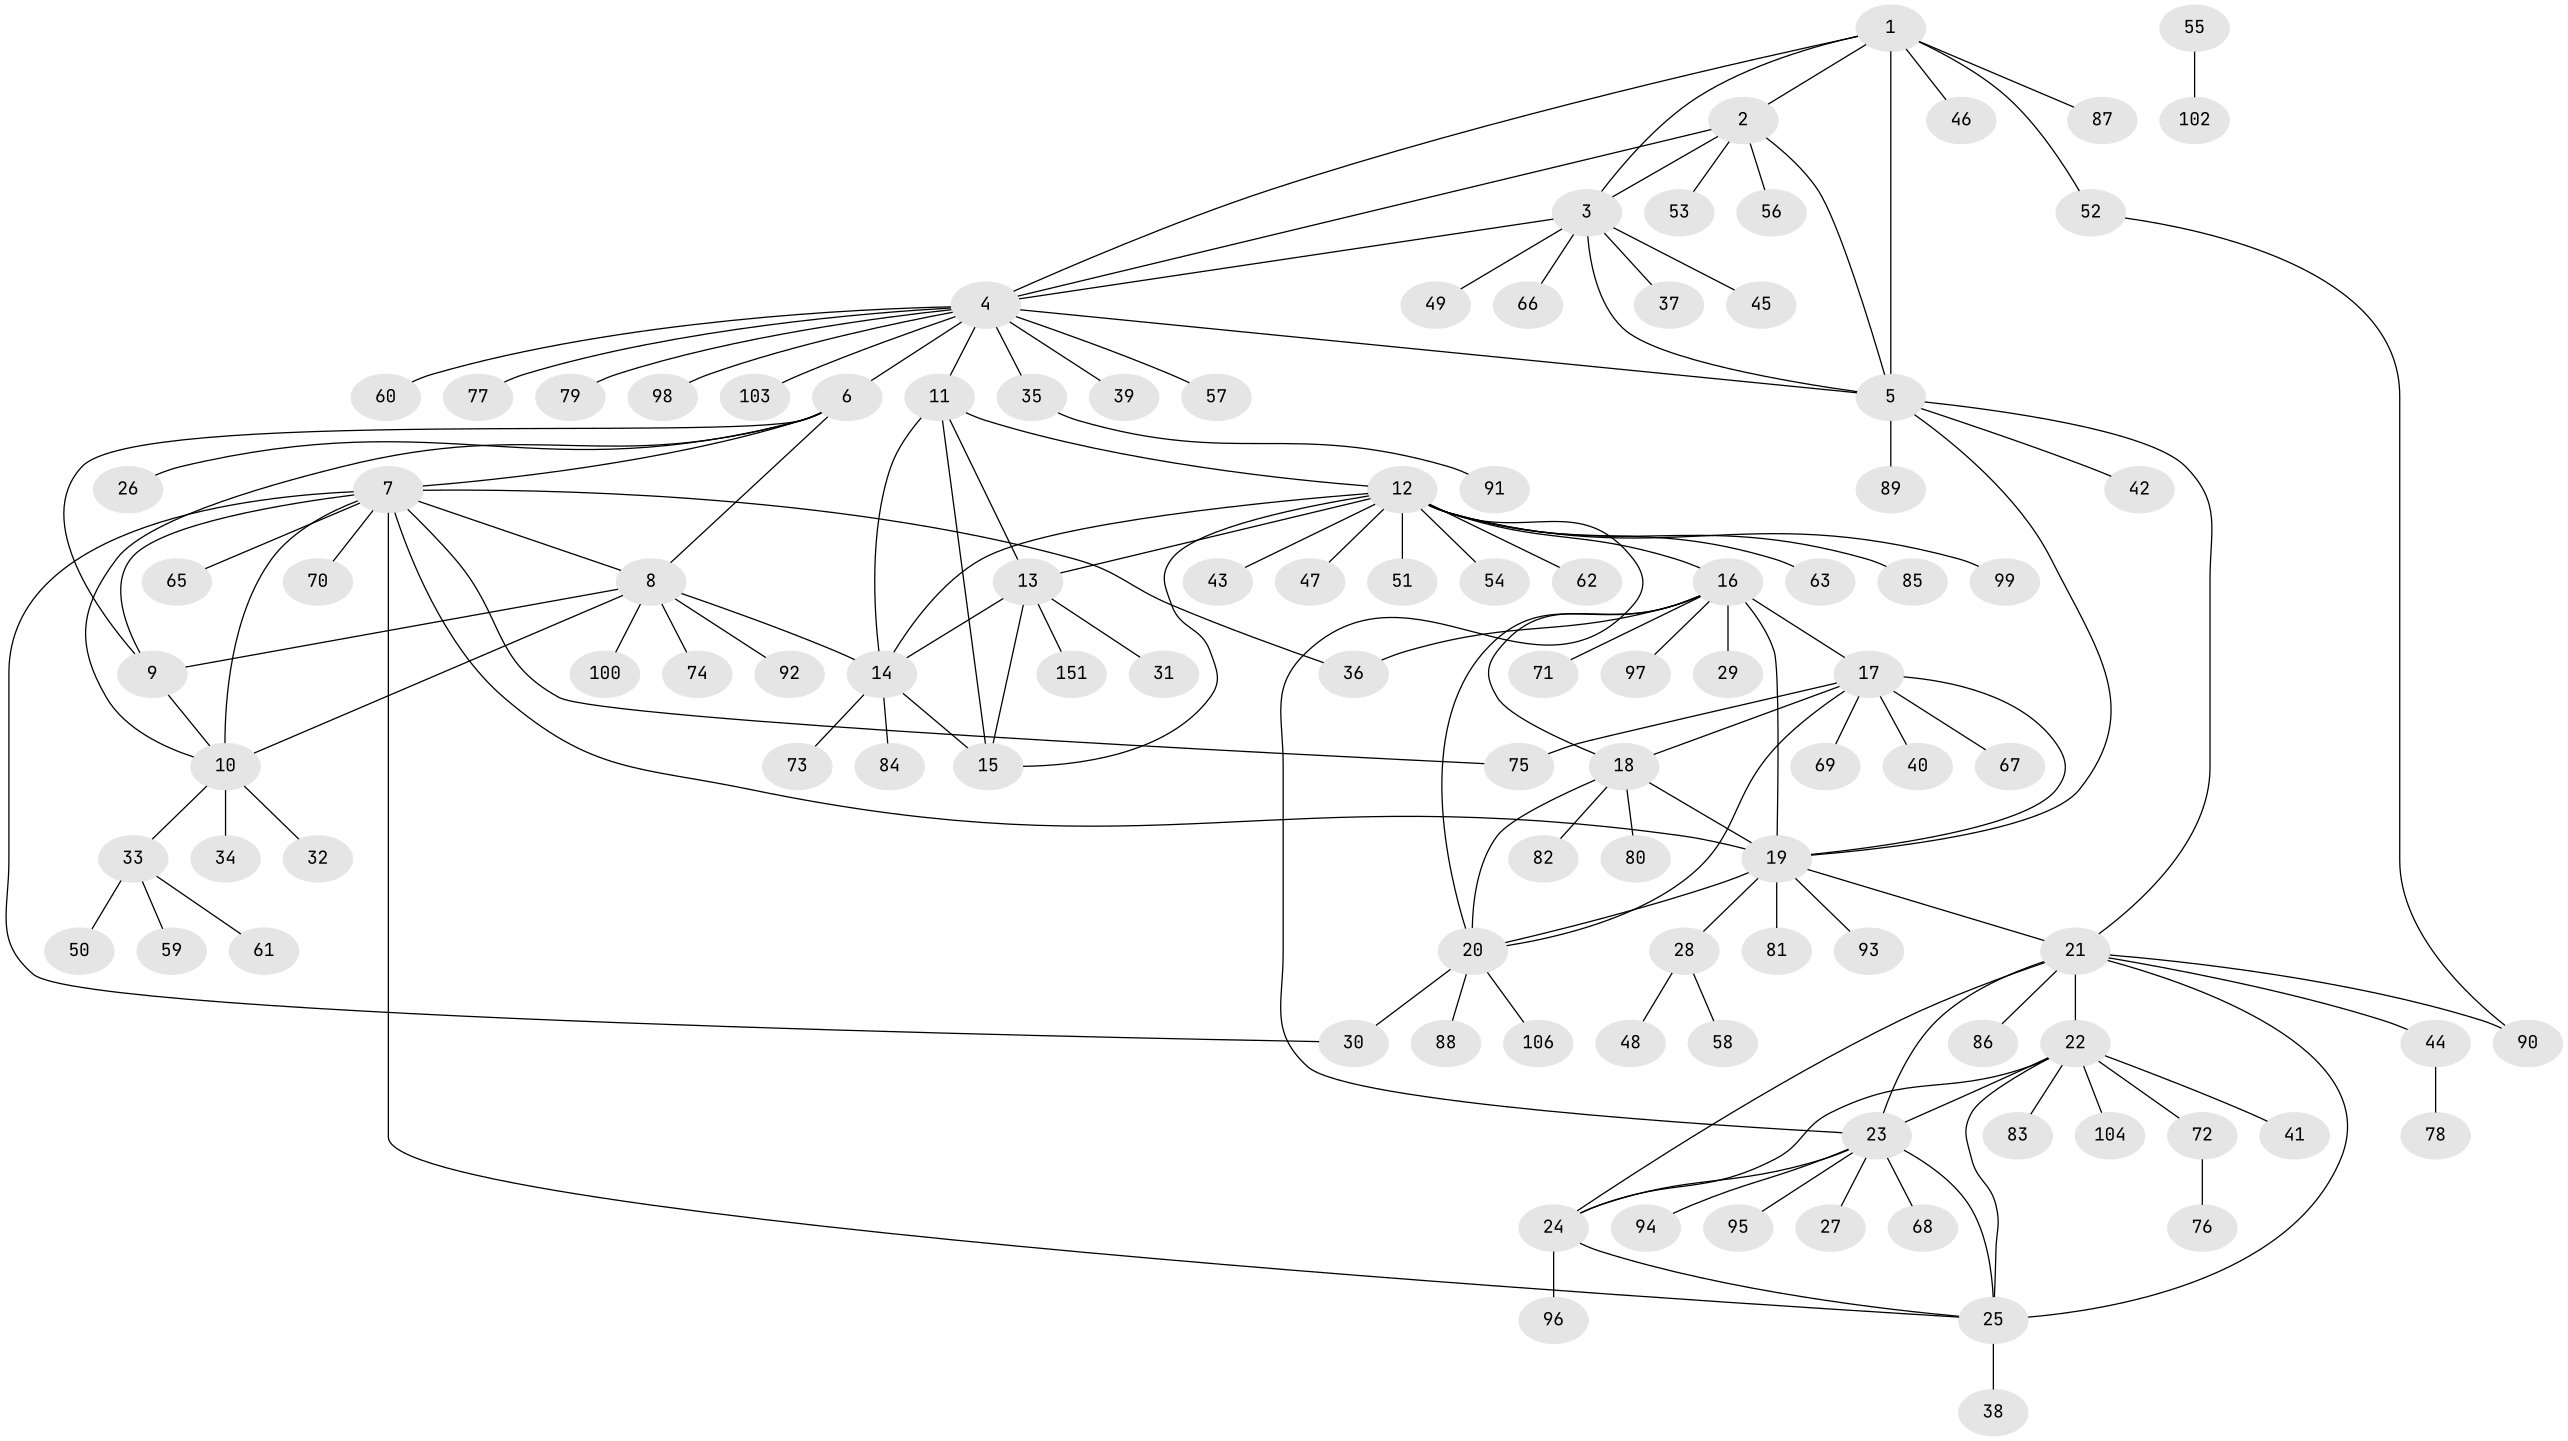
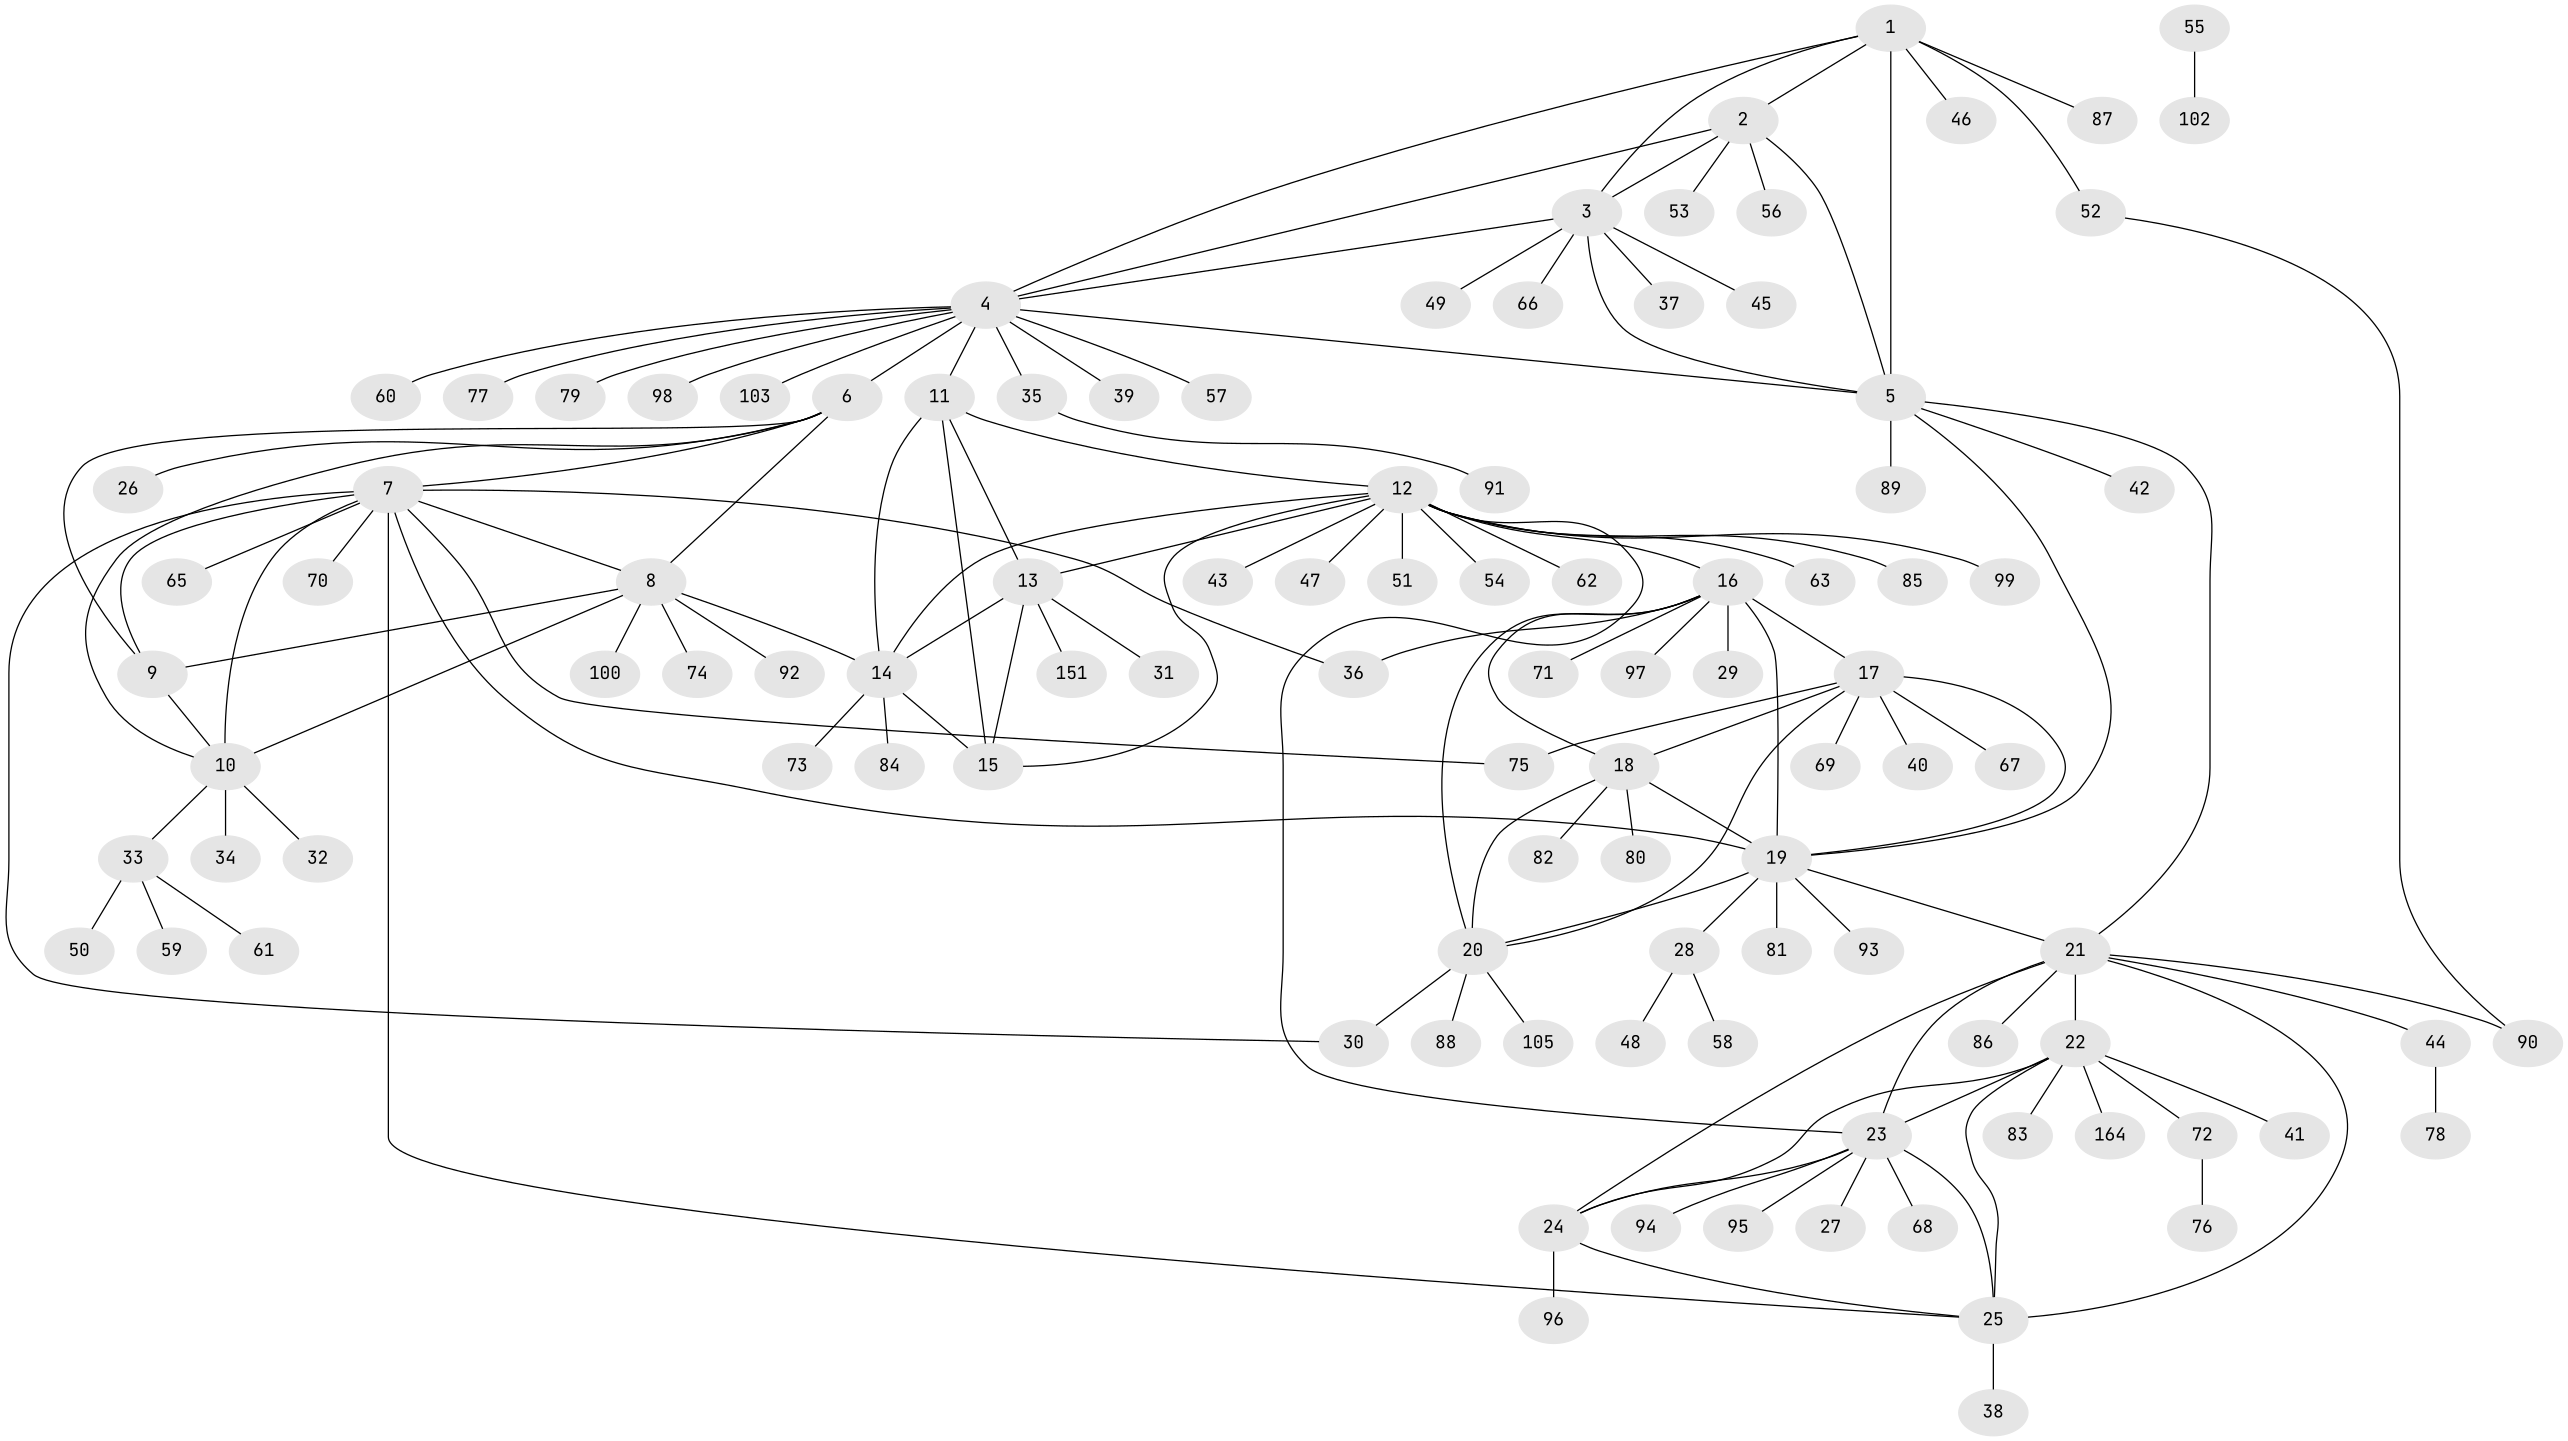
node "106": label "106" -> "105"
node "104": label "104" -> "164"
